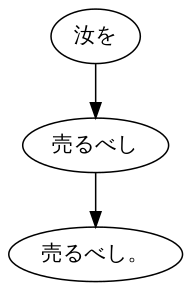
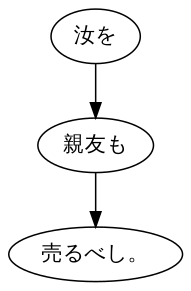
node "売るべし": label "売るべし" -> "親友も"
